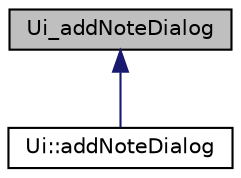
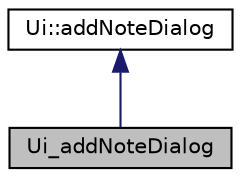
edge "Ui::addNoteDialog" -> "Ui_addNoteDialog": reversed
